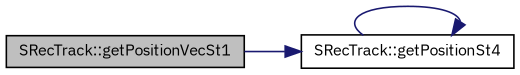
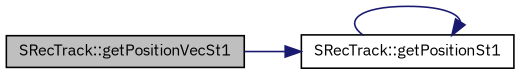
node "SRecTrack::getPositionSt4": label "SRecTrack::getPositionSt4" -> "SRecTrack::getPositionSt1"
